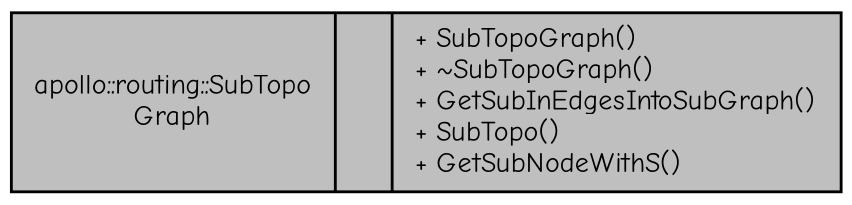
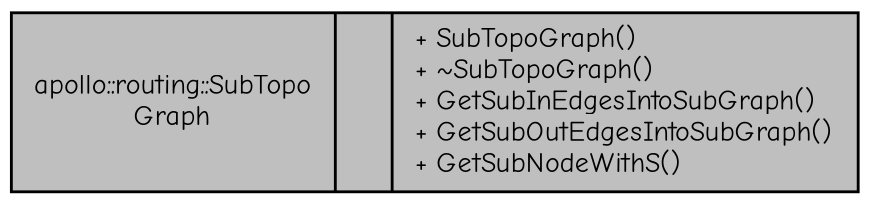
node "apollo::routing::SubTopo": text "+ SubTopo()" -> "+ GetSubOutEdgesIntoSubGraph()"
